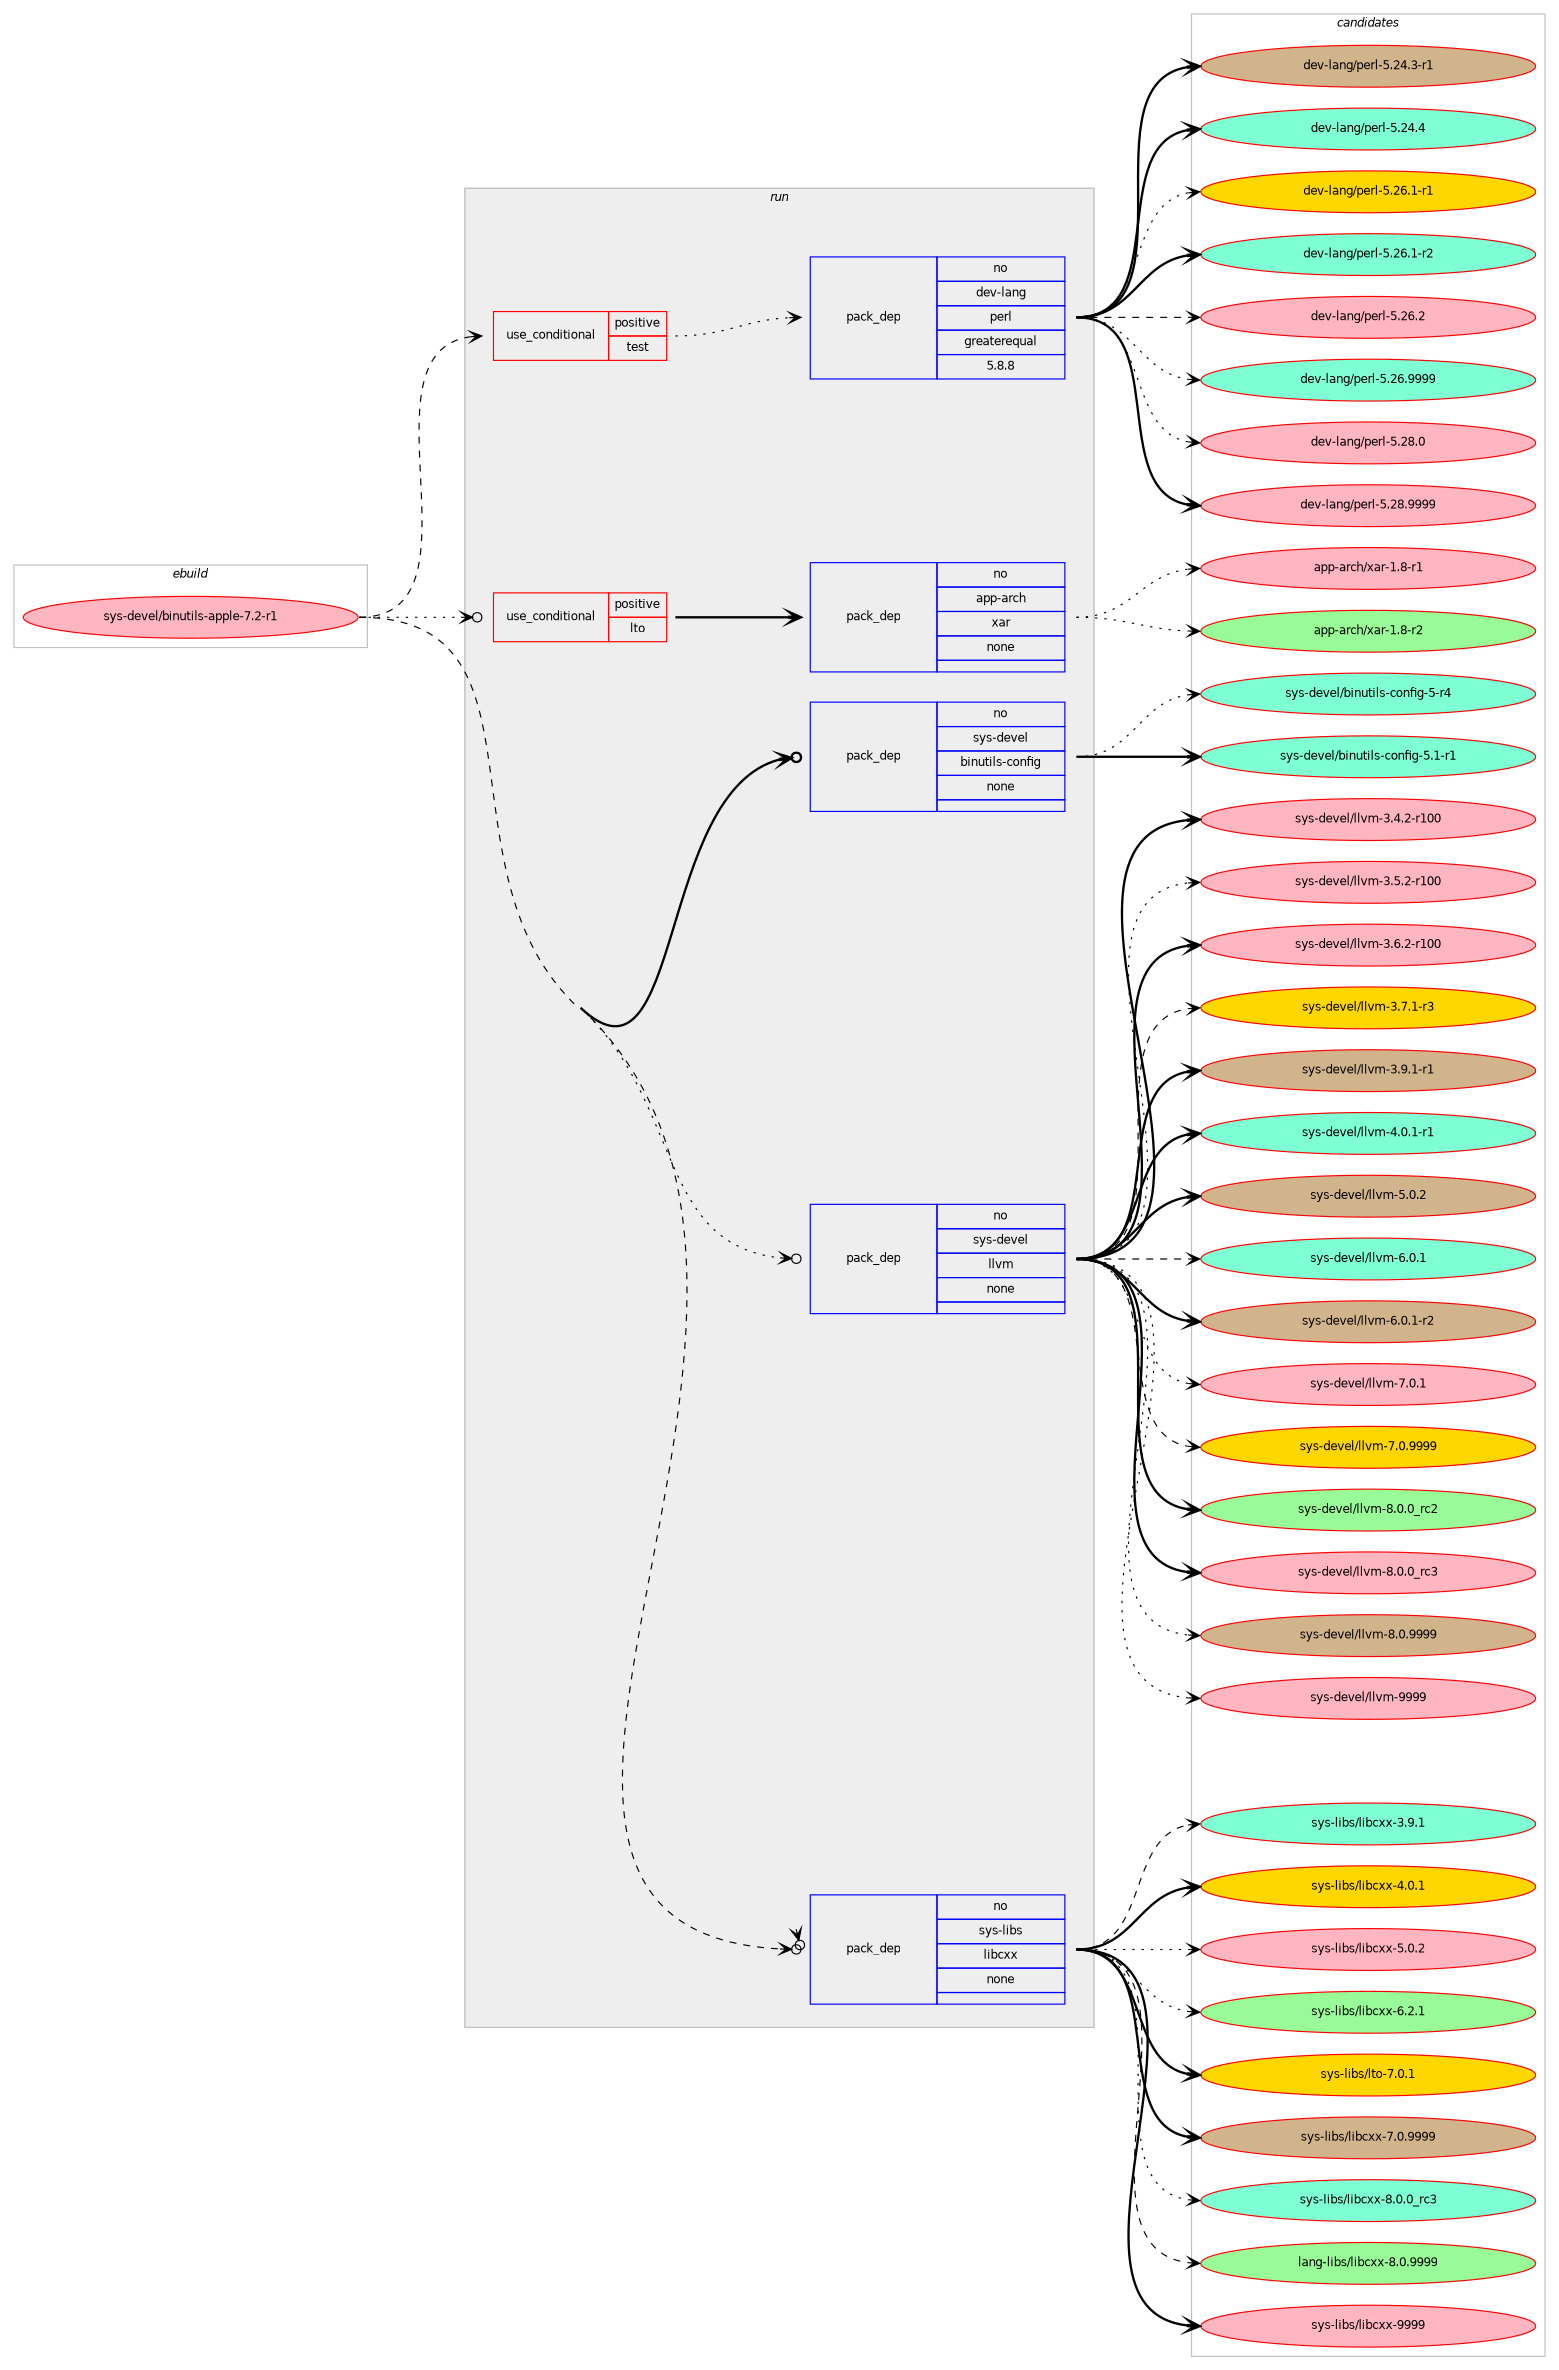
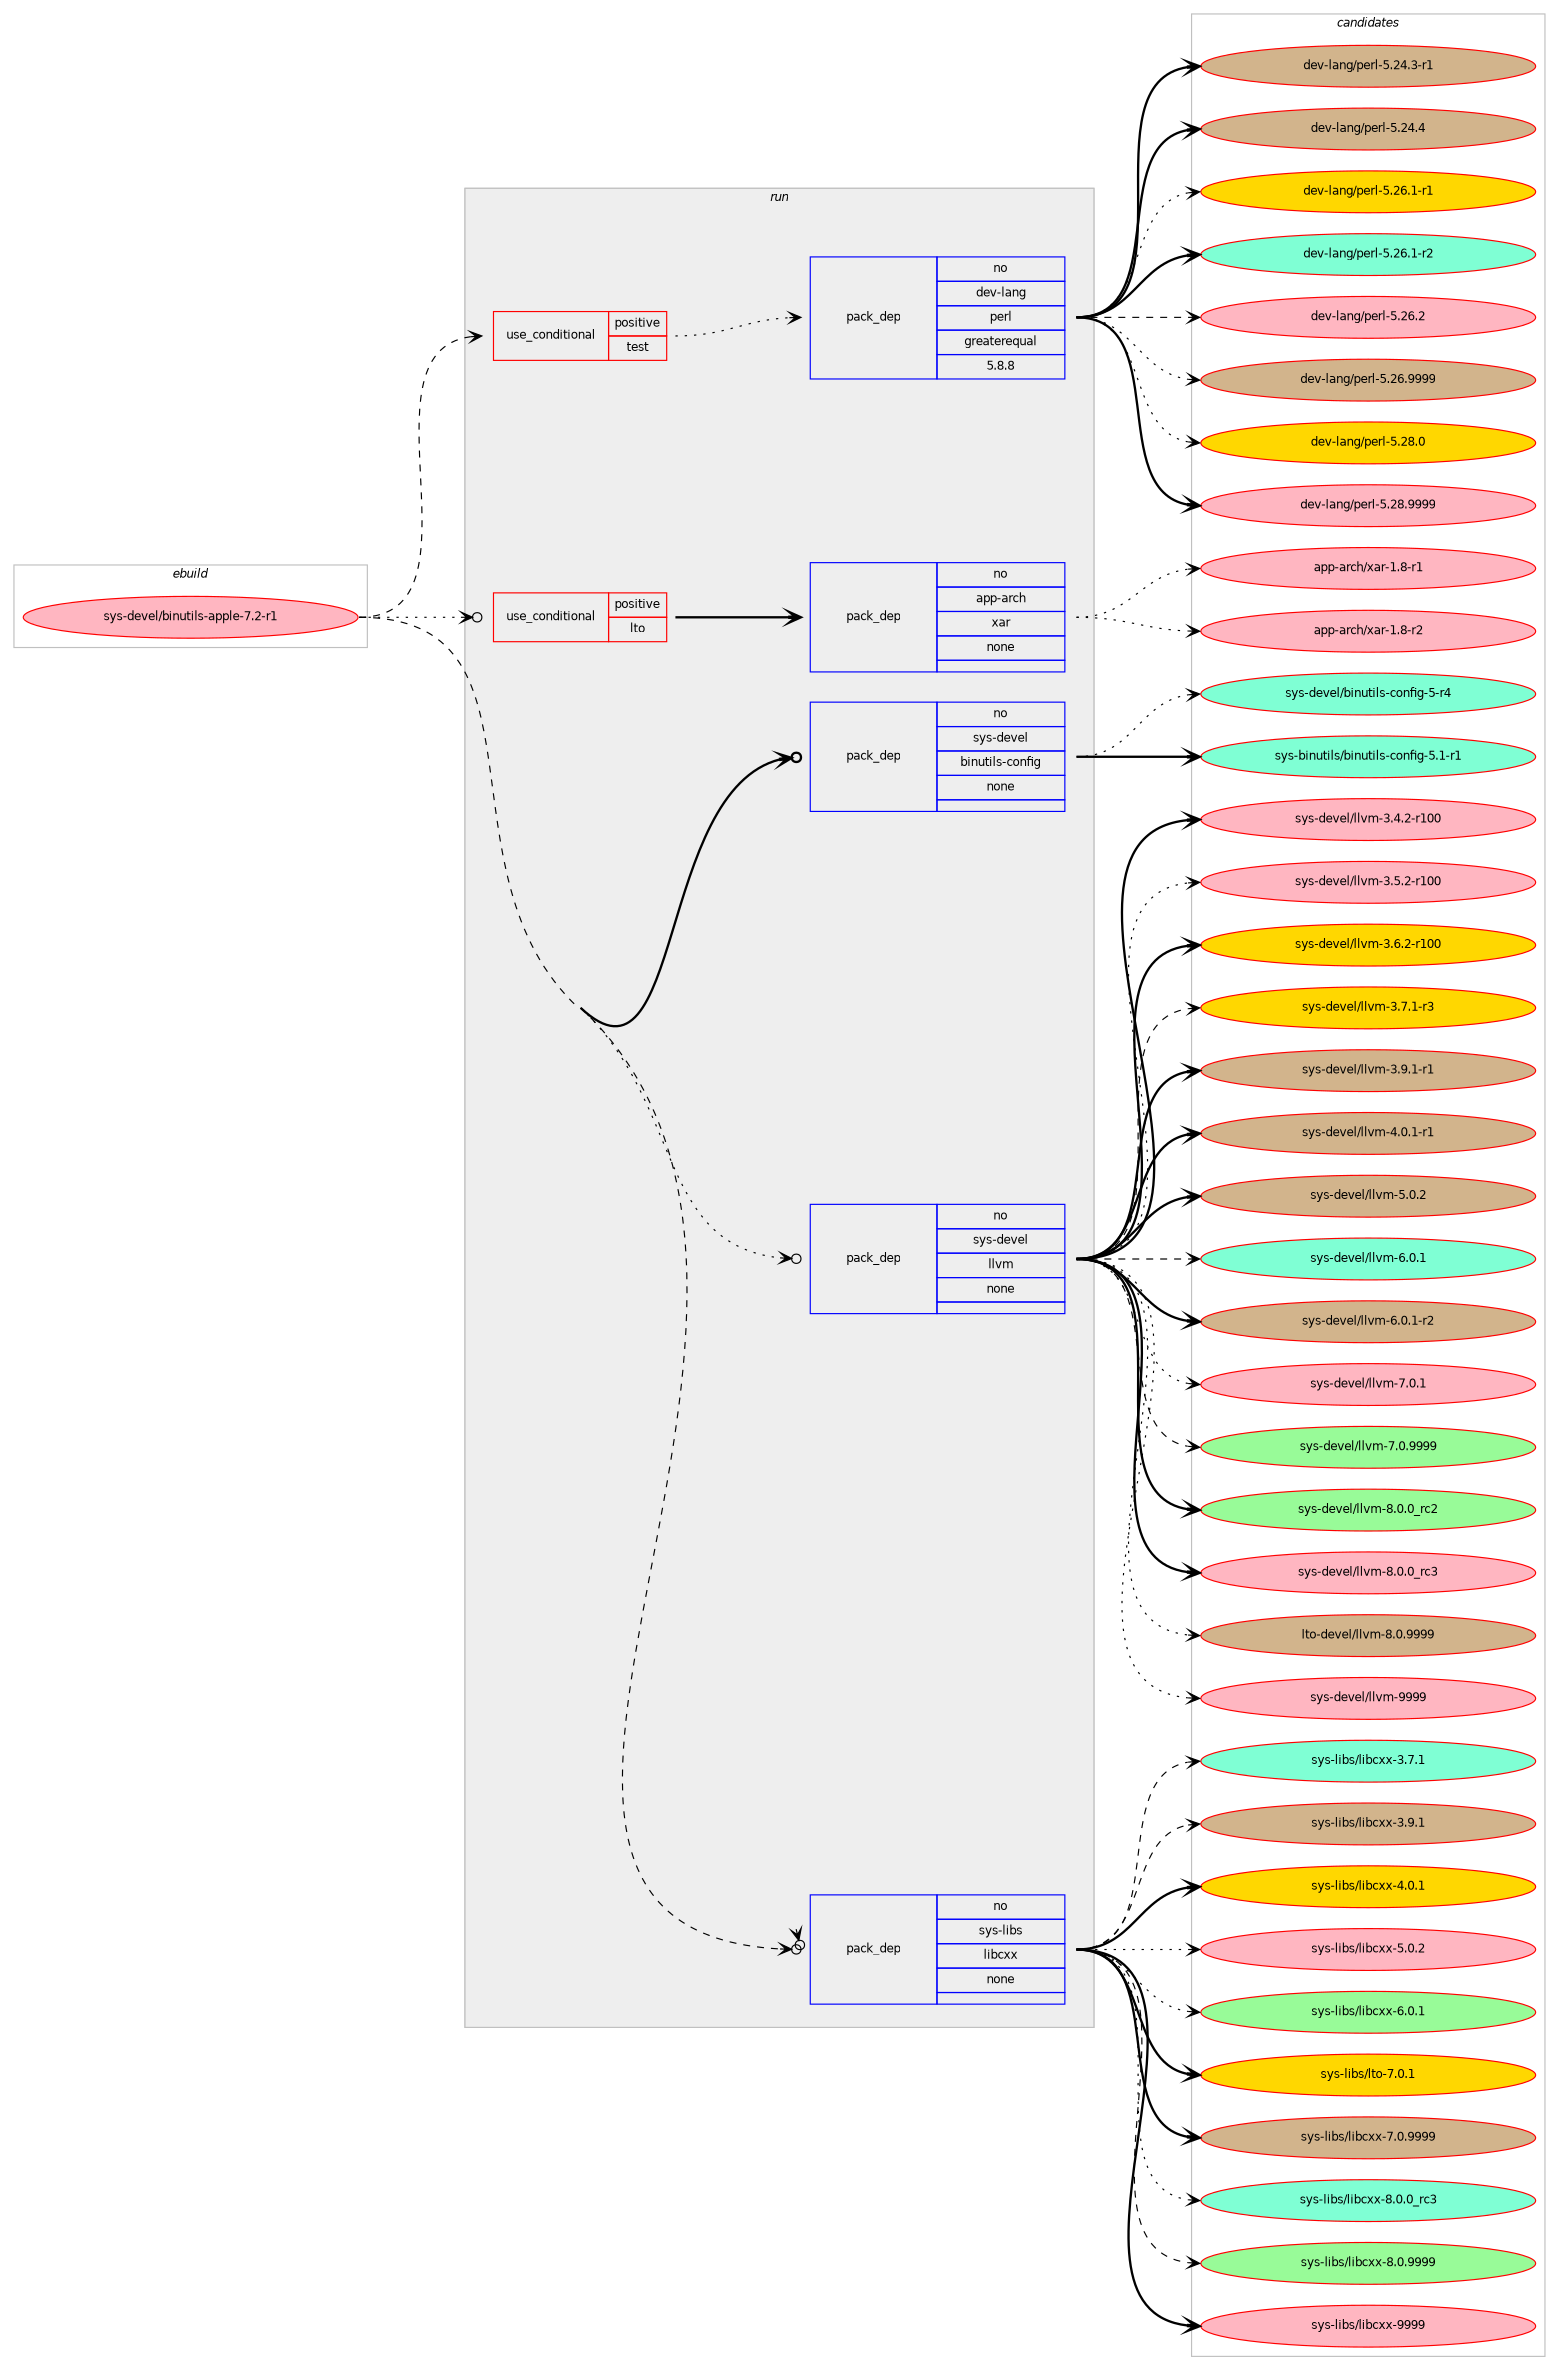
node "dev-lang/perl-5.24.4": fillcolor aquamarine -> tan
node "dev-lang/perl-5.26.9999": fillcolor aquamarine -> tan
node "dev-lang/perl-5.28.0": fillcolor lightpink -> gold
node "app-arch/xar-1.8-r2": fillcolor palegreen -> lightpink
node "sys-devel/binutils-config-5.1-r1": label "sys-devel/binutils-config-5.1-r1" -> "sys-binutils/binutils-config-5.1-r1"
node "sys-devel/llvm-3.6.2-r100": fillcolor lightpink -> gold
node "sys-devel/llvm-4.0.1-r1": fillcolor aquamarine -> tan
node "sys-devel/llvm-7.0.9999": fillcolor gold -> palegreen
node "sys-devel/llvm-8.0.9999": label "sys-devel/llvm-8.0.9999" -> "lto-devel/llvm-8.0.9999"
node "sys-libs/libcxx-3.7.1": added
node "sys-libs/libcxx-3.9.1": fillcolor aquamarine -> tan
node "sys-libs/libcxx-6.2.1": label "sys-libs/libcxx-6.2.1" -> "sys-libs/libcxx-6.0.1"
node "lang-libs/libcxx-8.0.9999": label "lang-libs/libcxx-8.0.9999" -> "sys-libs/libcxx-8.0.9999"
